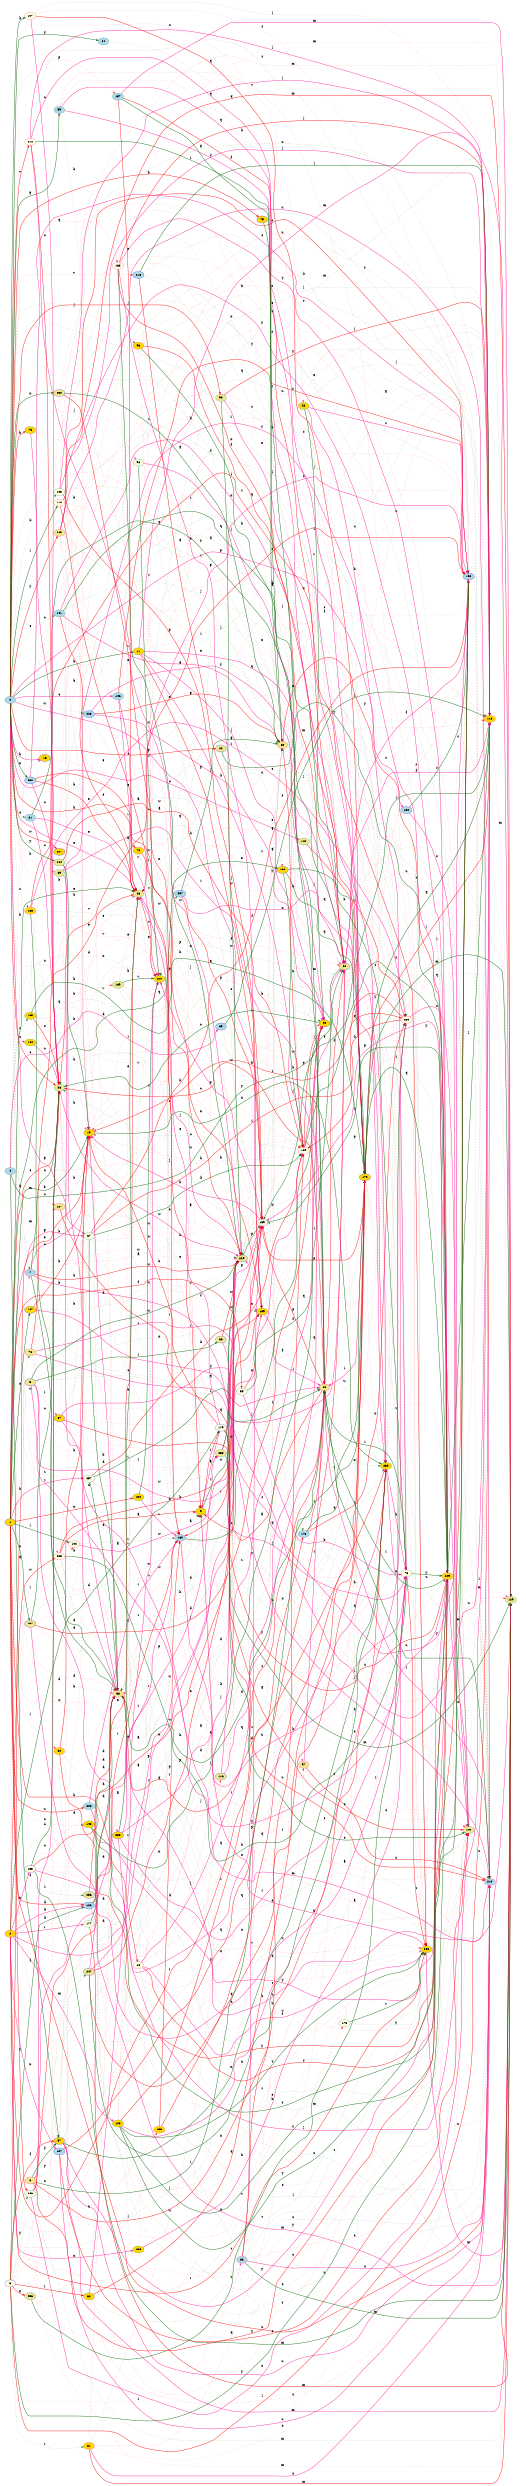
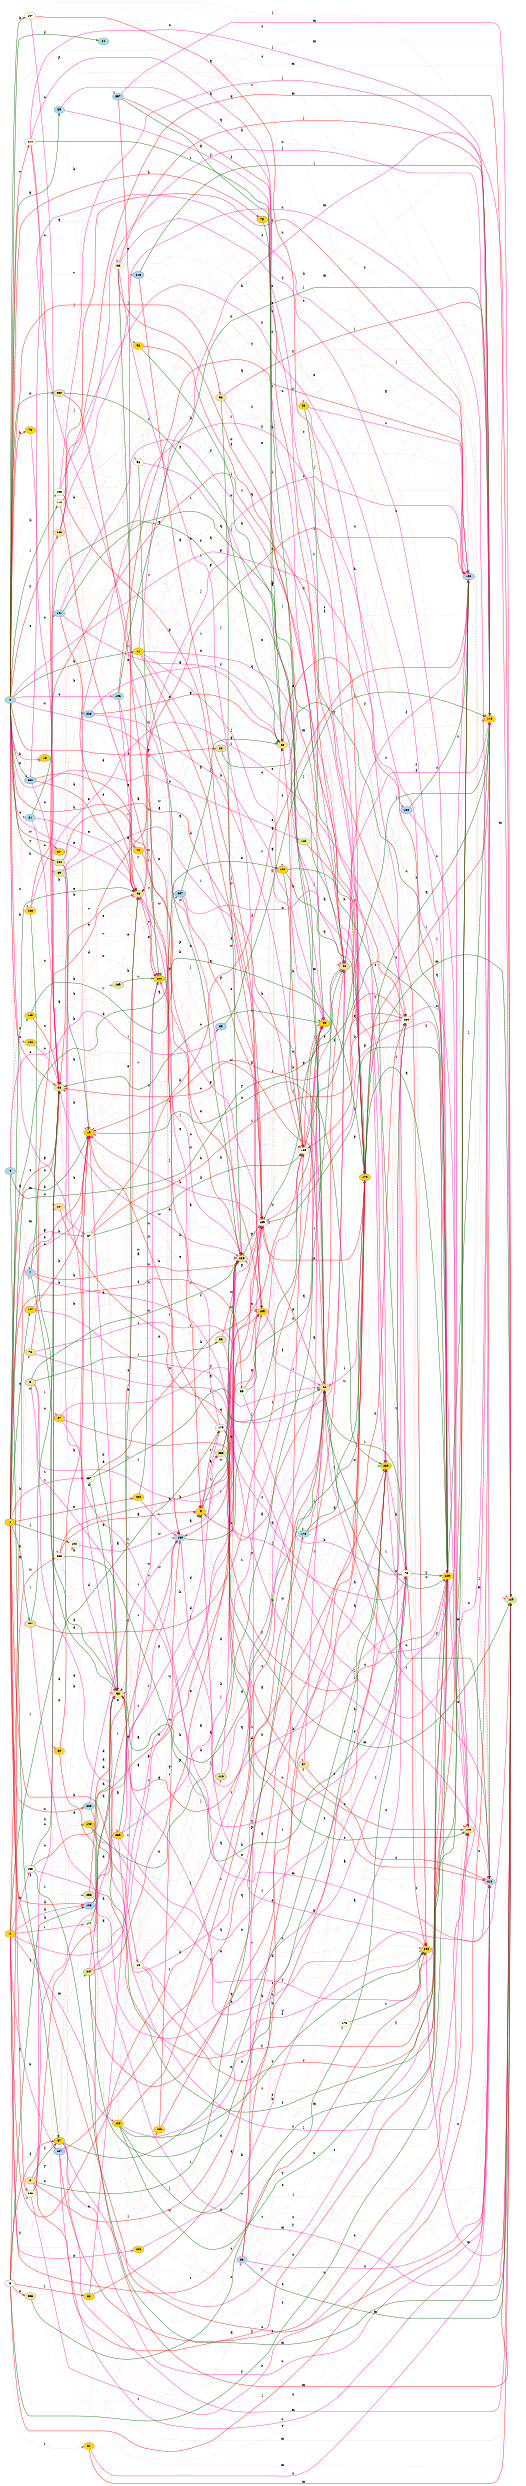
node "157": label "157" -> "857"
edge "146" -> "118": style dotted -> bold
edge "257" -> "258": now "257" -> "229"
edge "3" -> "109": now "236" -> "109"
